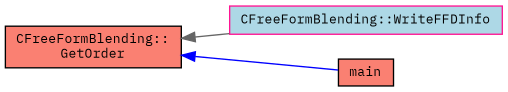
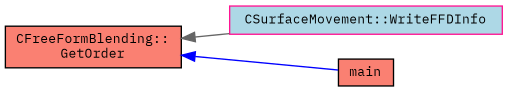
node "CFreeFormBlending::WriteFFDInfo": label "CFreeFormBlending::WriteFFDInfo" -> "CSurfaceMovement::WriteFFDInfo"
